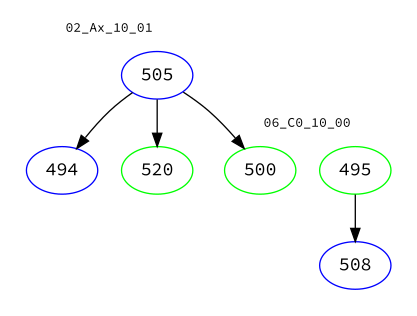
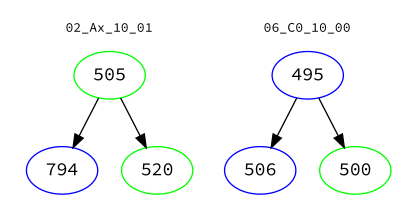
node "505": color blue -> green
edge "505" -> "500": now "495" -> "500"
node "494": label "494" -> "794"
node "495": color green -> blue
node "508": label "508" -> "506"
